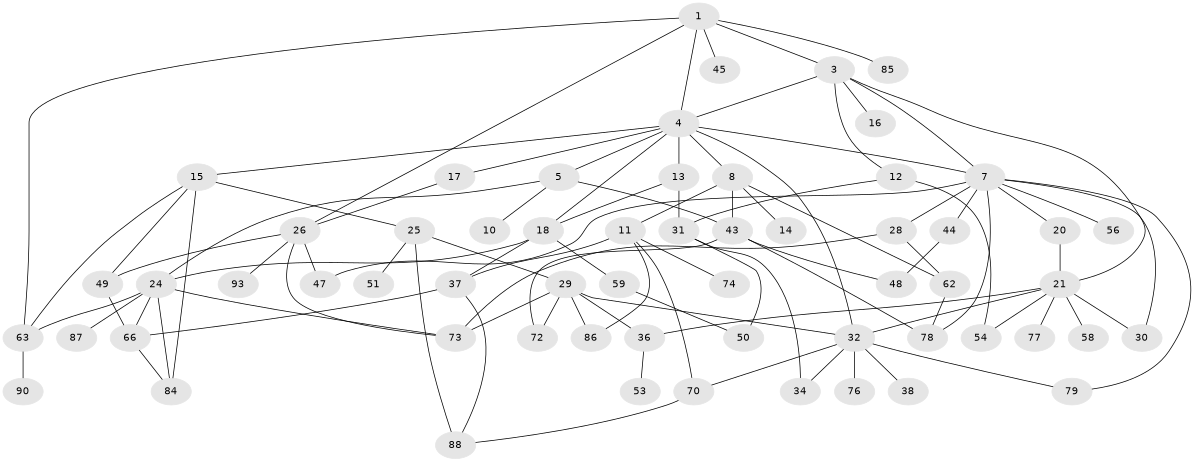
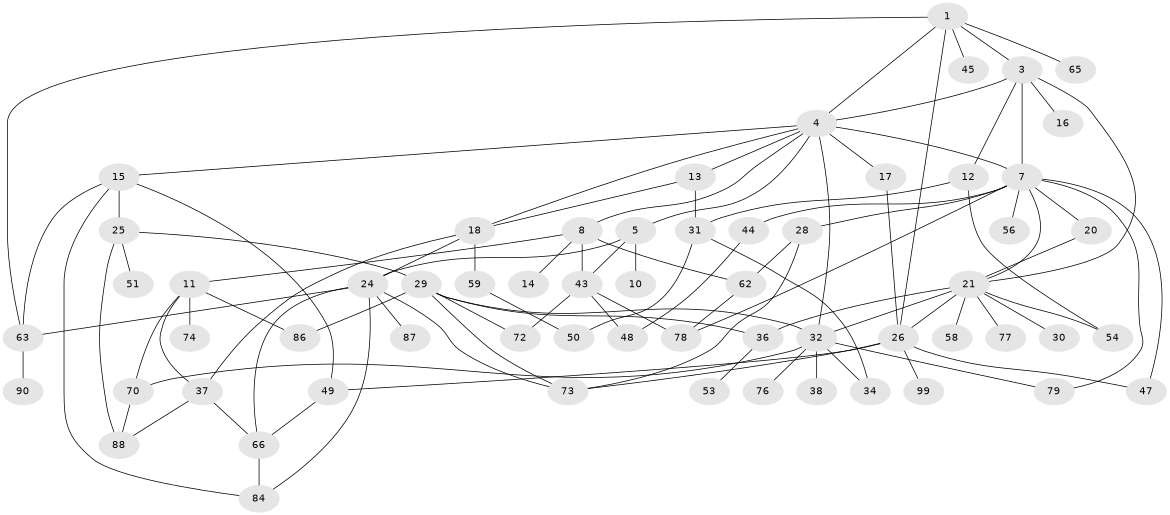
node "85": label "85" -> "65"
edge "7" -- "30": now "7" -- "21"
node "93": label "93" -> "99"
edge "21" -- "26": added
